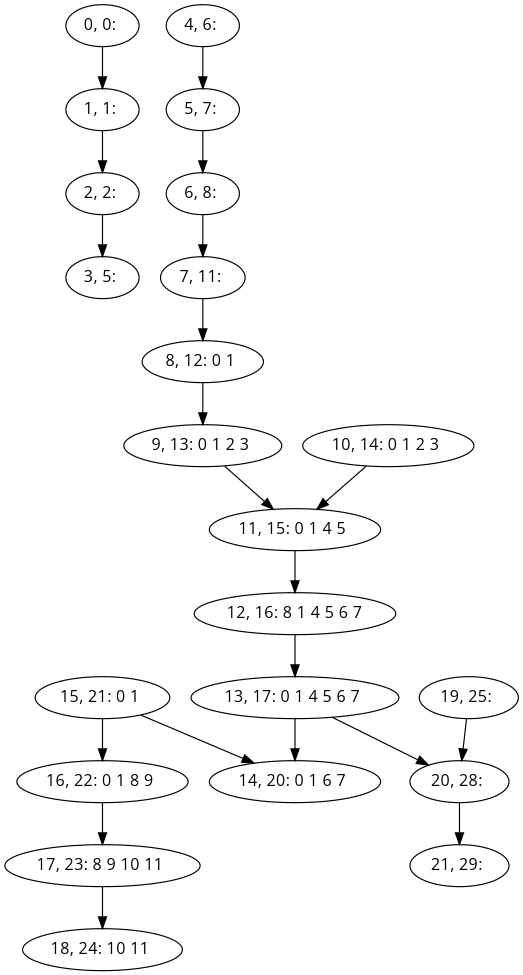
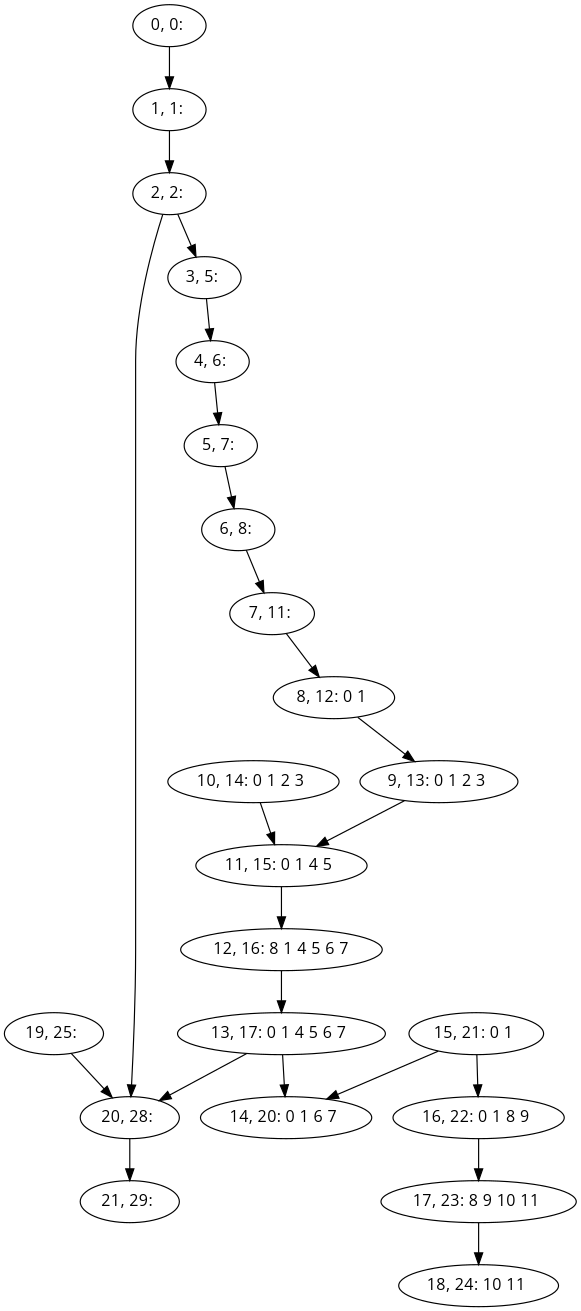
edge "3, 5:" -> "4, 6:": added
edge "2, 2:" -> "20, 28:": added
